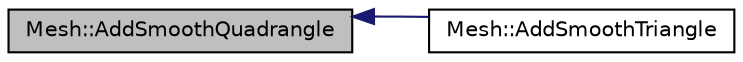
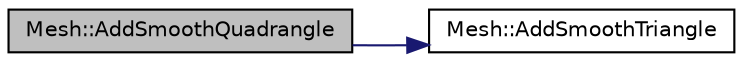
edge "Mesh::AddSmoothTriangle" -> "Mesh::AddSmoothQuadrangle": reversed
